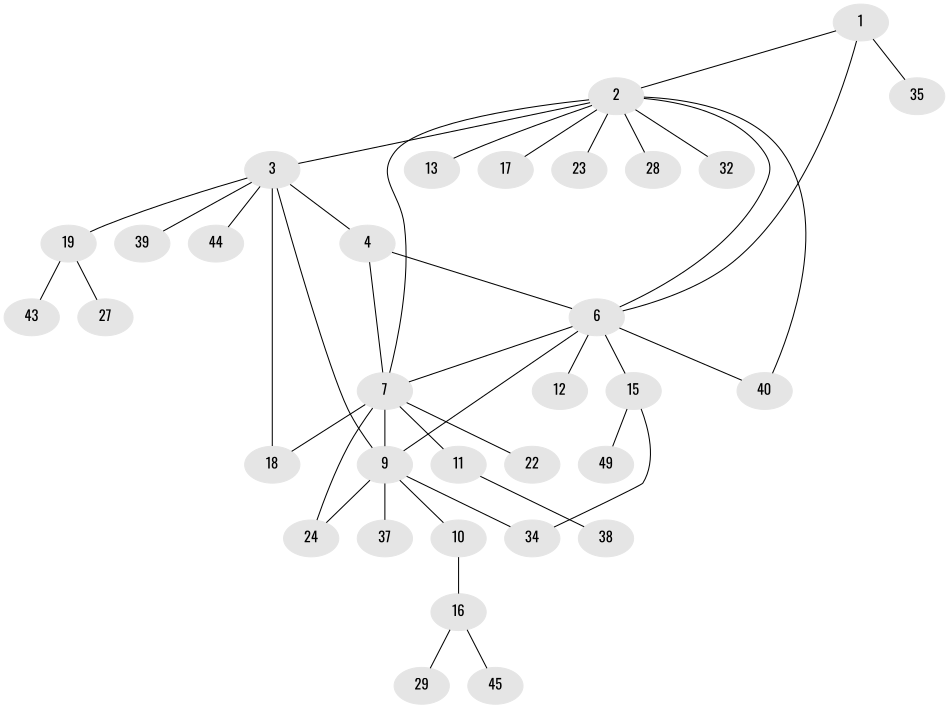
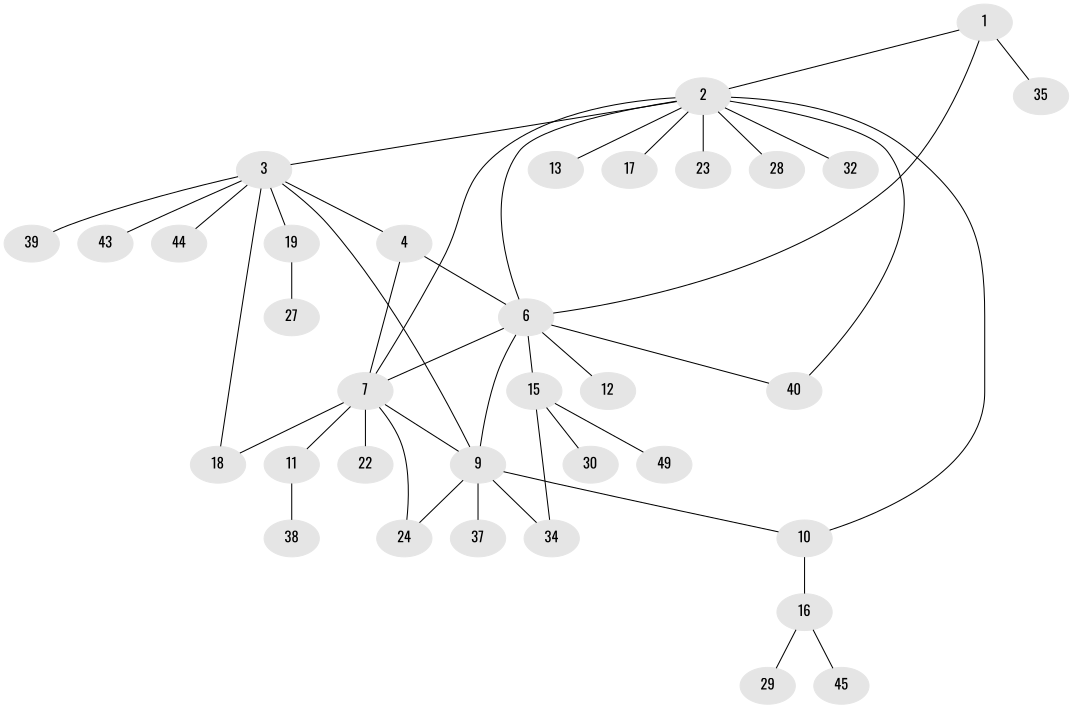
edge "2" -- "10": added
edge "19" -- "43": now "3" -- "43"
node "30": added
